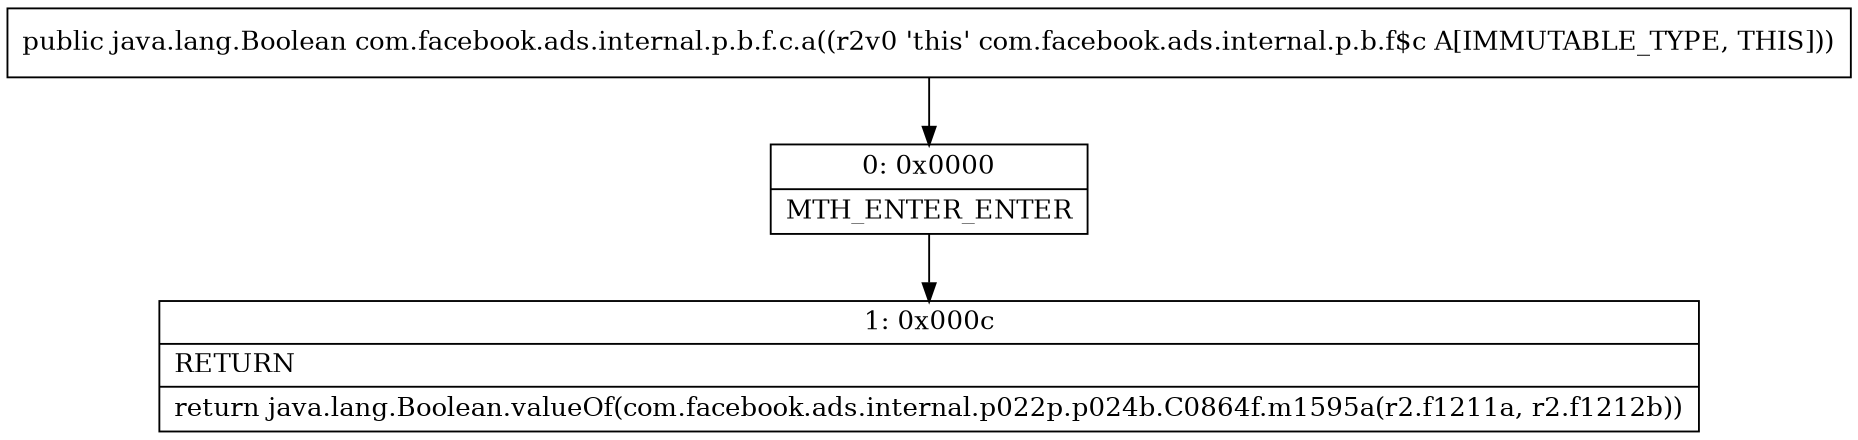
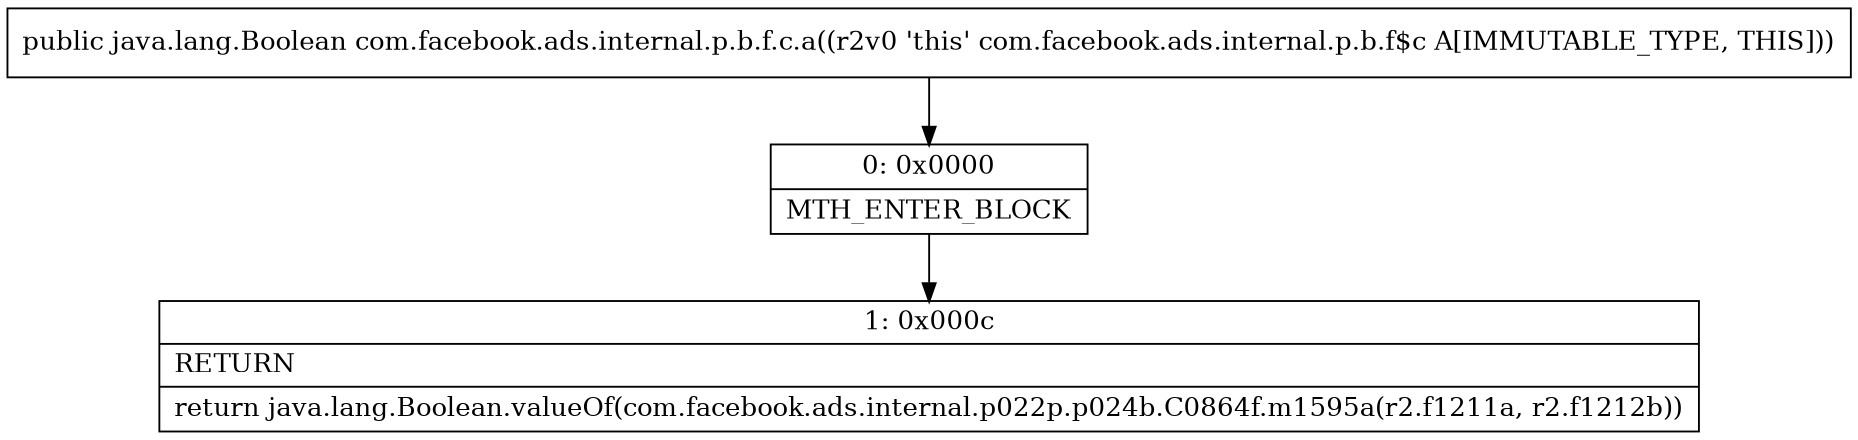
node "0: 0x0000": text "MTH_ENTER_ENTER" -> "MTH_ENTER_BLOCK"
